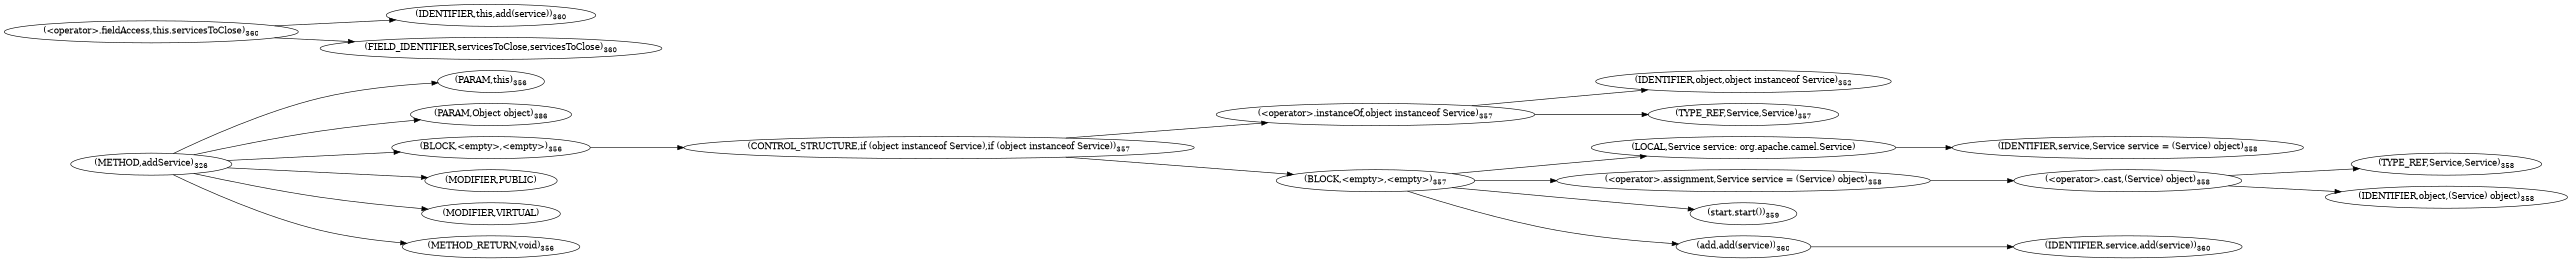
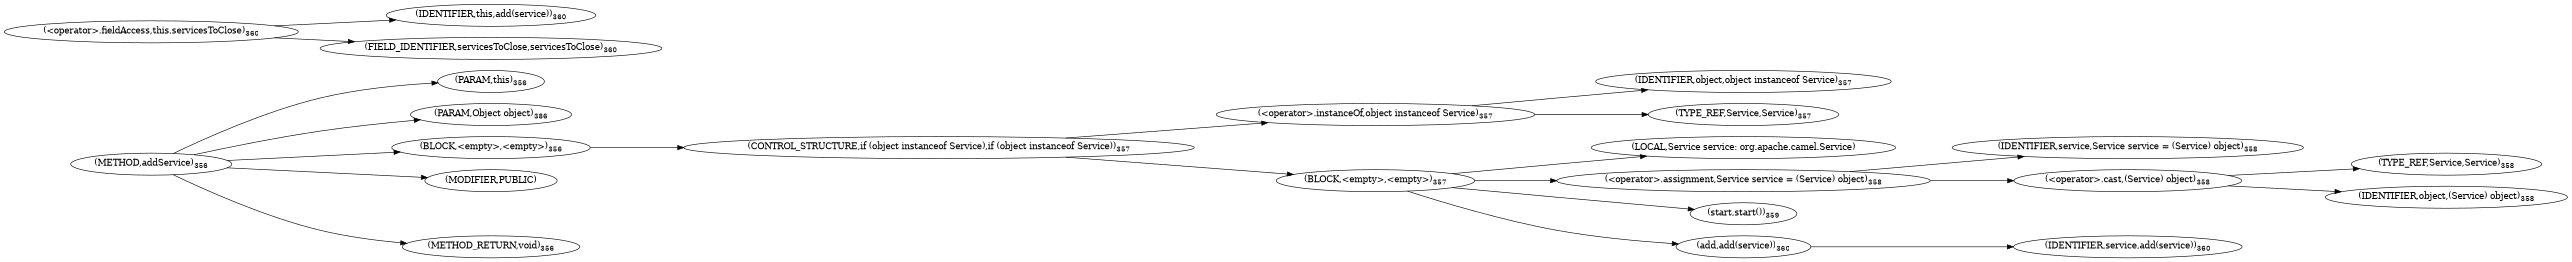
node "(IDENTIFIER,object,object instanceof Service)": text "352" -> "357"
edge "(LOCAL,Service service: org.apache.camel.Service)" -> "(IDENTIFIER,service,Service service = (Service) object)": now "(<operator>.assignment,Service service = (Service) object)" -> "(IDENTIFIER,service,Service service = (Service) object)"
node "(METHOD,addService)": text "326" -> "356"
node "(MODIFIER,VIRTUAL)": removed
